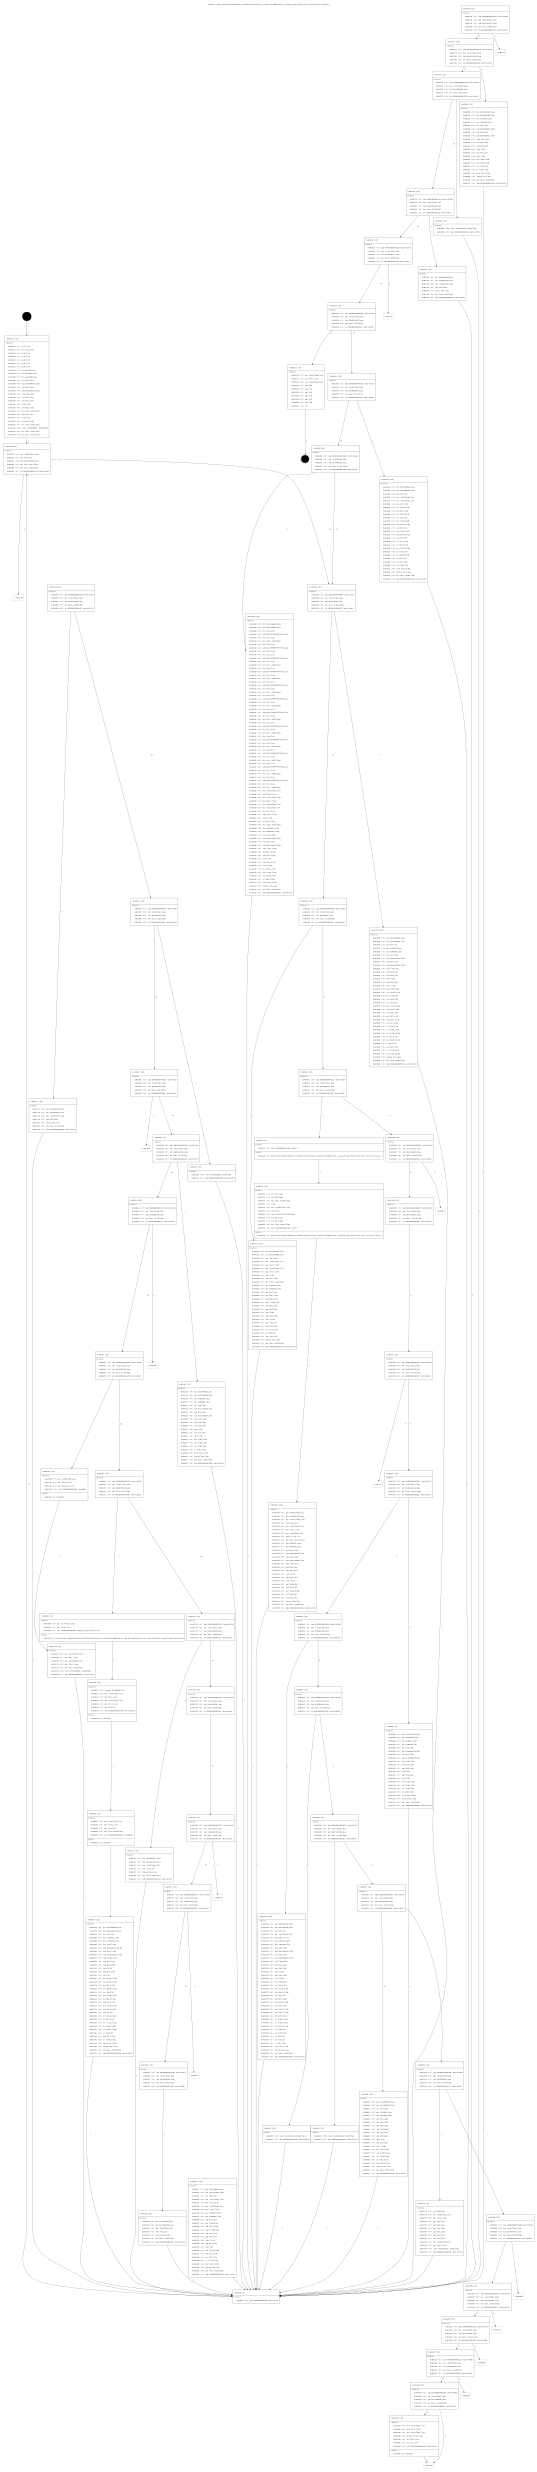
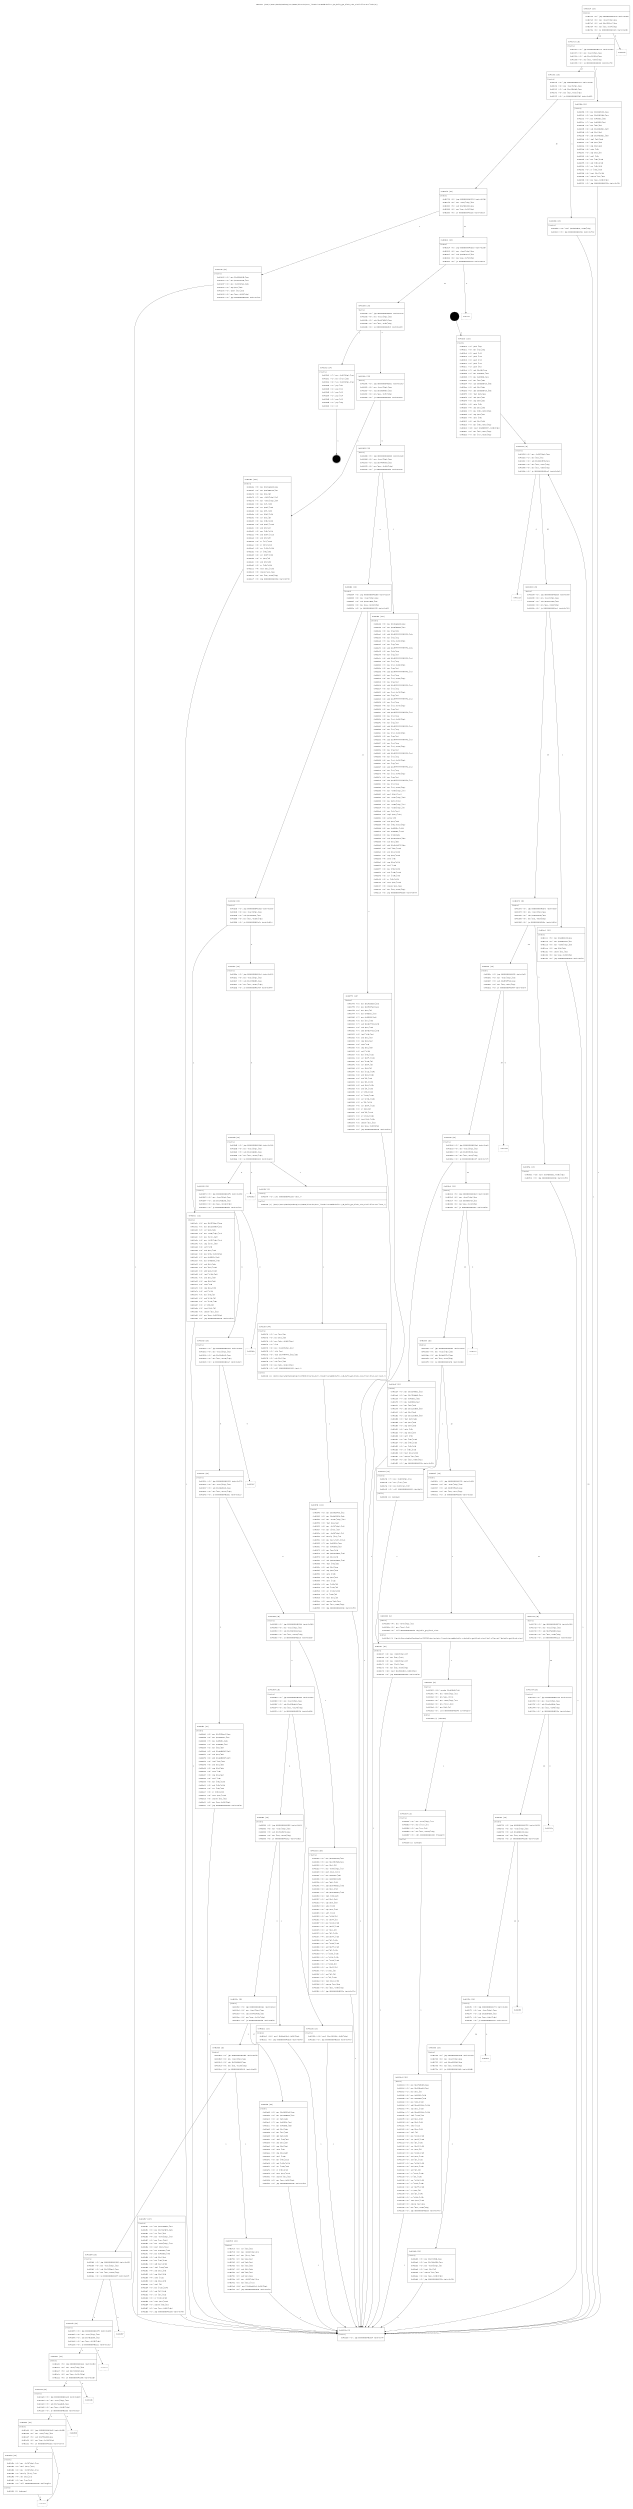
edge "0x401634 [32]" -> "0x401884 [28]": now "0x401634 [32]" -> "0x401654 [28]"
edge "0x4018bc [28]" -> "0x401f0f [5]": now "0x4018d8 [28]" -> "0x401f0f [5]"
node "0x4024da": added
node "0x40216a": added
node "0x401c15 [30]": removed
